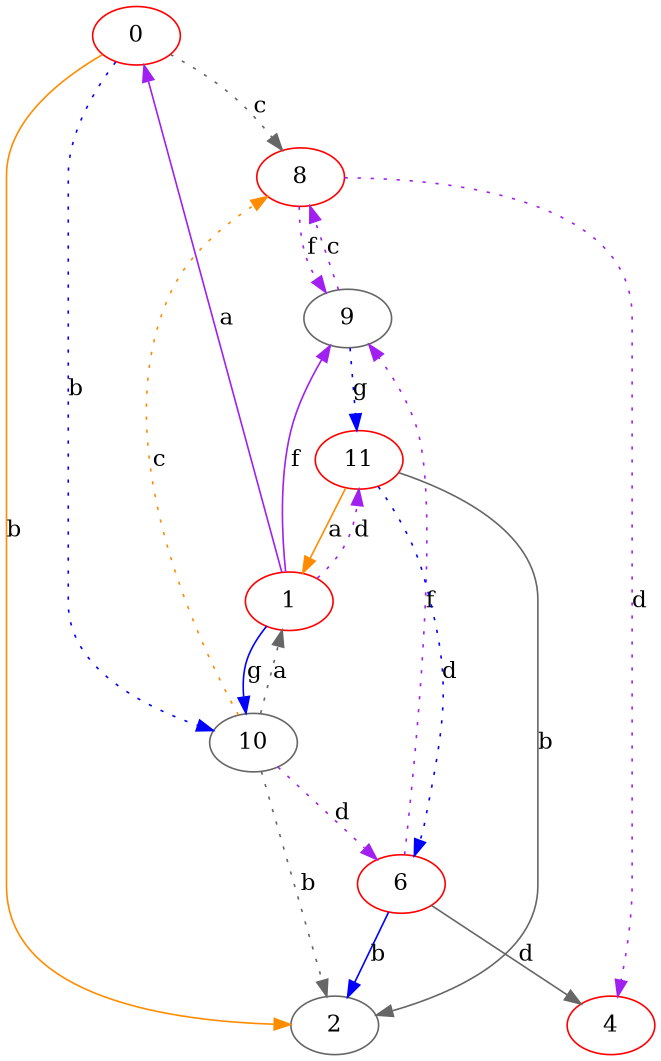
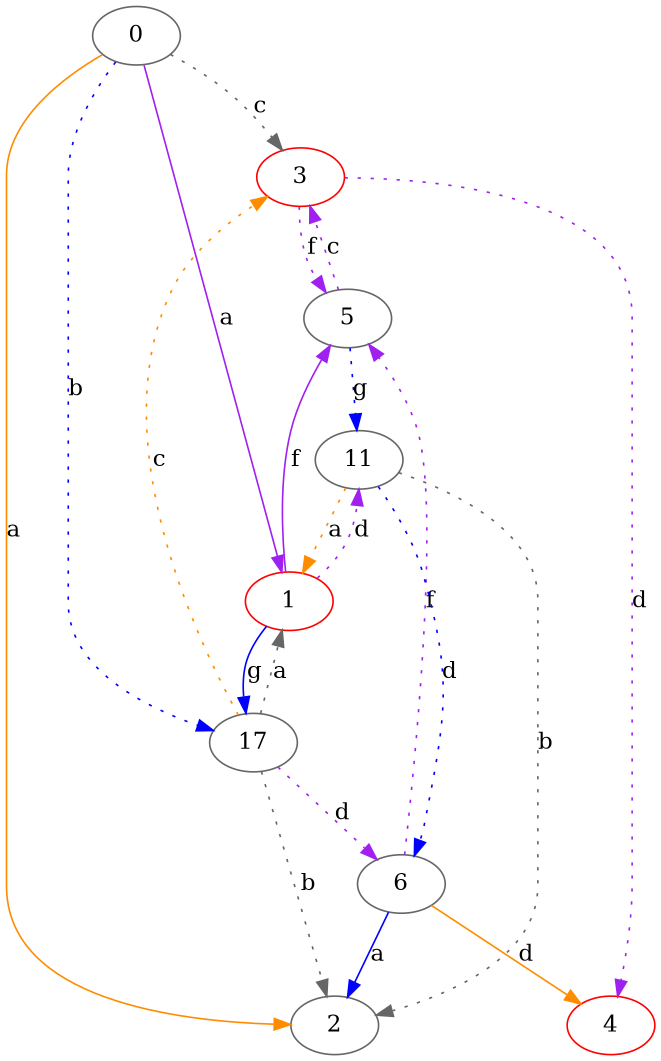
node "0": color red -> gray40
node "8": label "8" -> "3"
node "9": label "9" -> "5"
edge "1" -> "0": reversed
node "11": color red -> gray40
edge "11" -> "1": style solid -> dotted
edge "0" -> "2": label "b" -> "a"
node "10": label "10" -> "17"
edge "11" -> "2": style solid -> dotted
node "6": color red -> gray40
edge "6" -> "4": color gray40 -> darkorange
edge "6" -> "2": label "b" -> "a"
